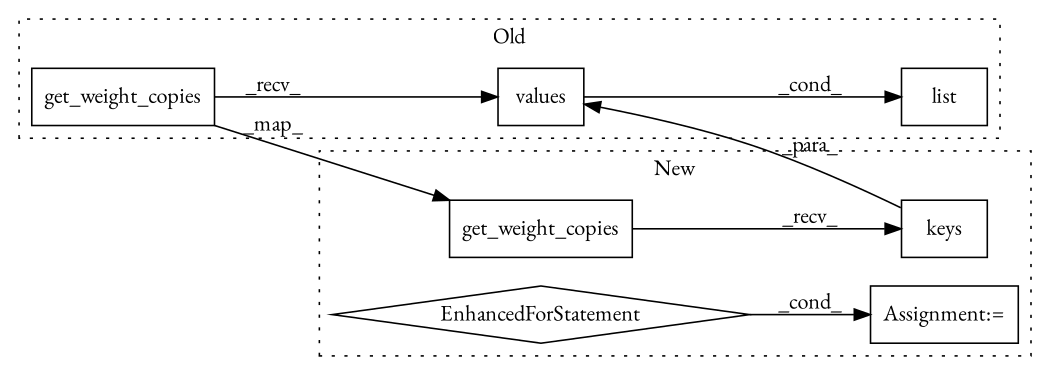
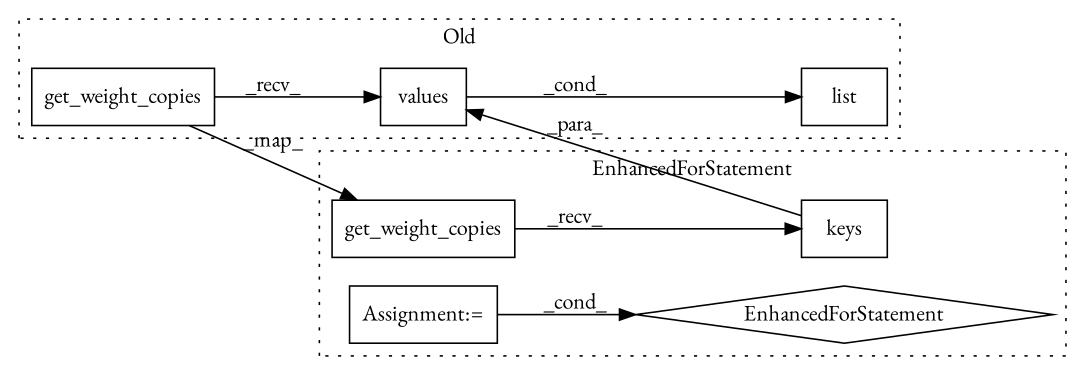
cluster "New": label "New" -> "EnhancedForStatement"
edge "EnhancedForStatement" -> "Assignment:=": reversed
